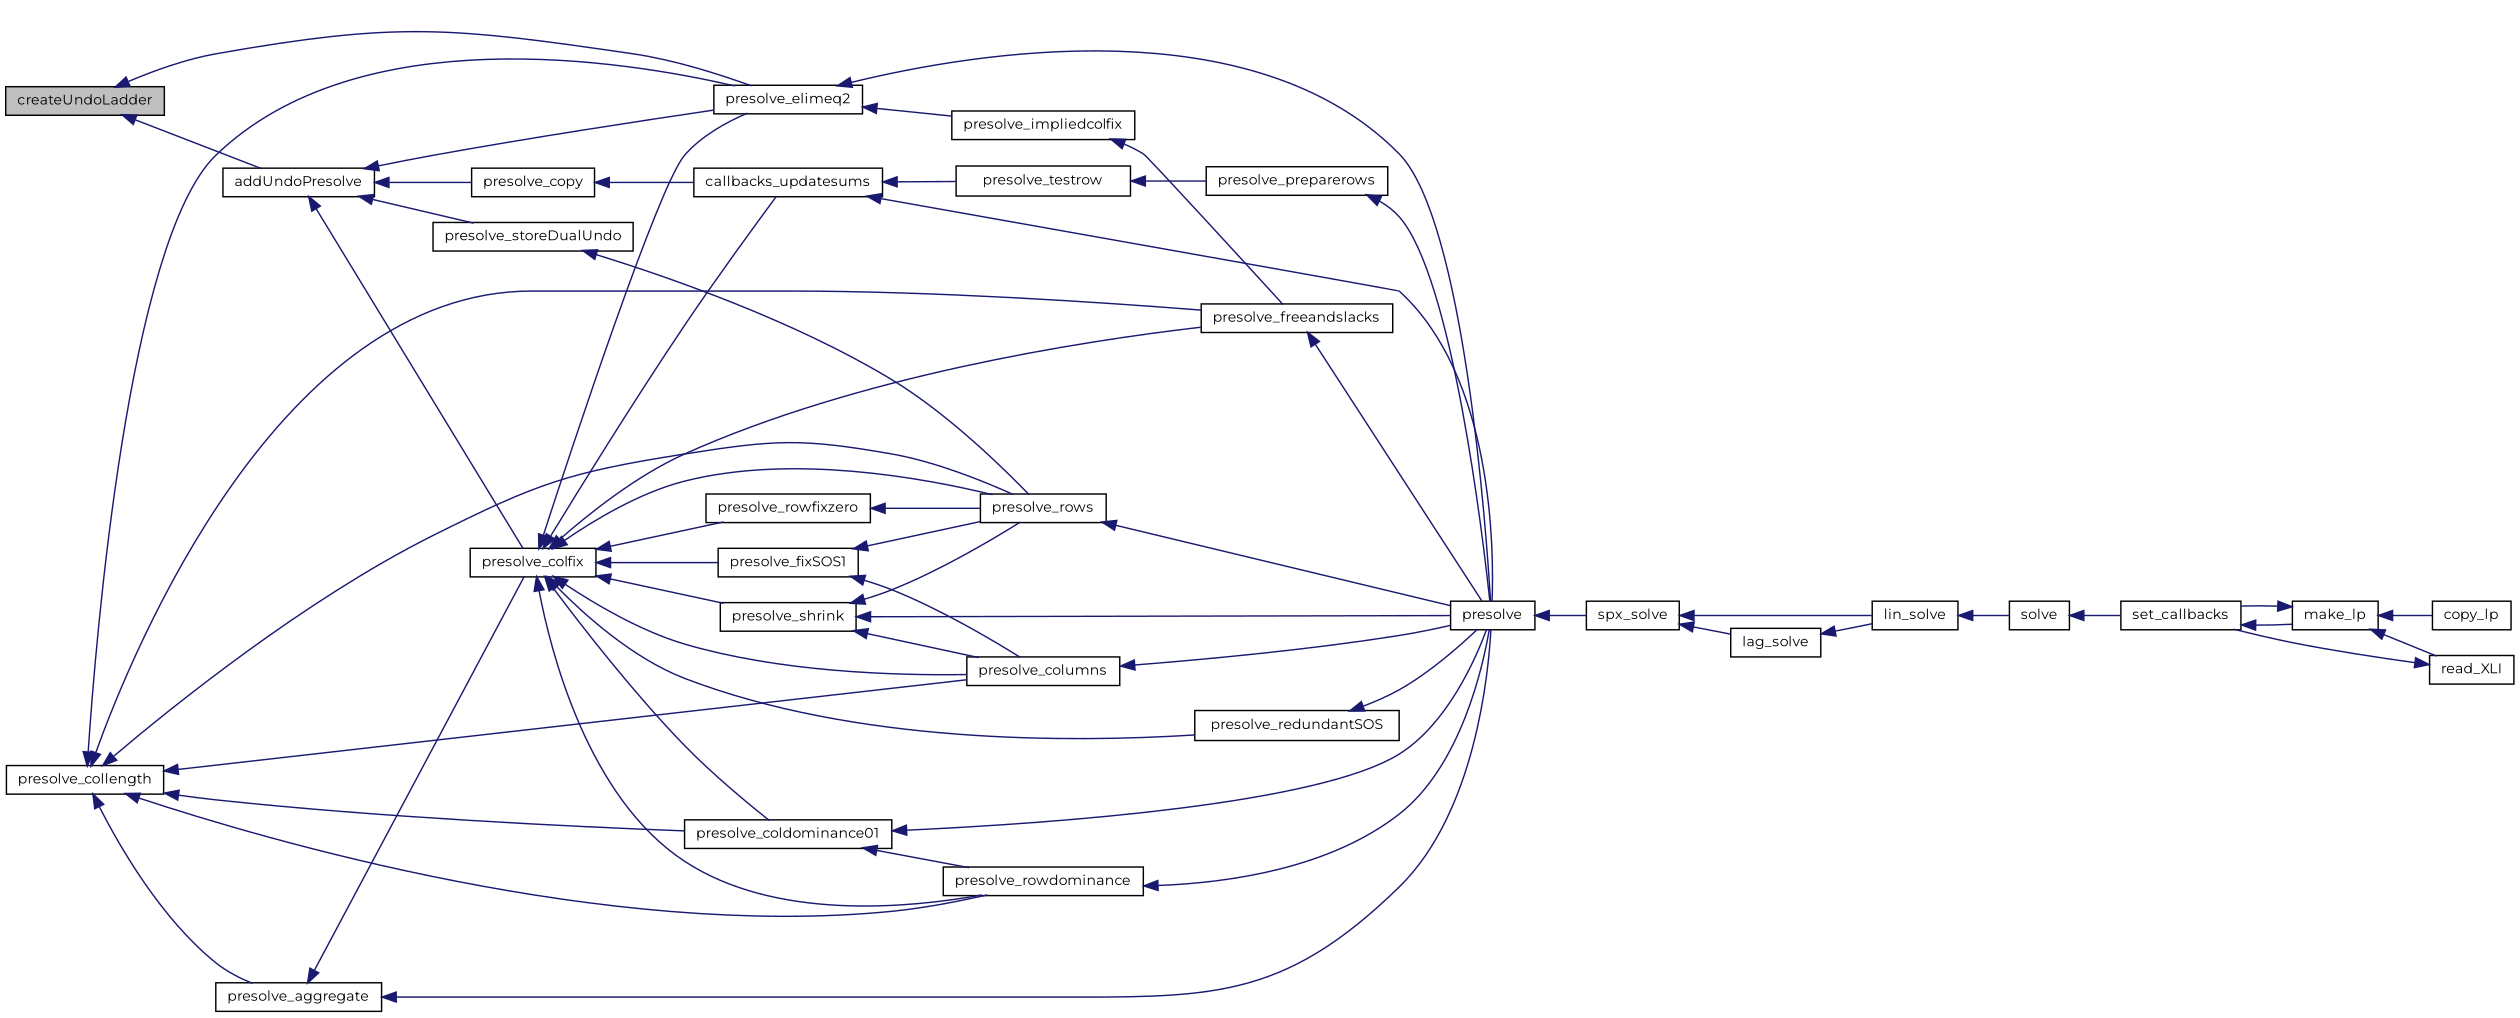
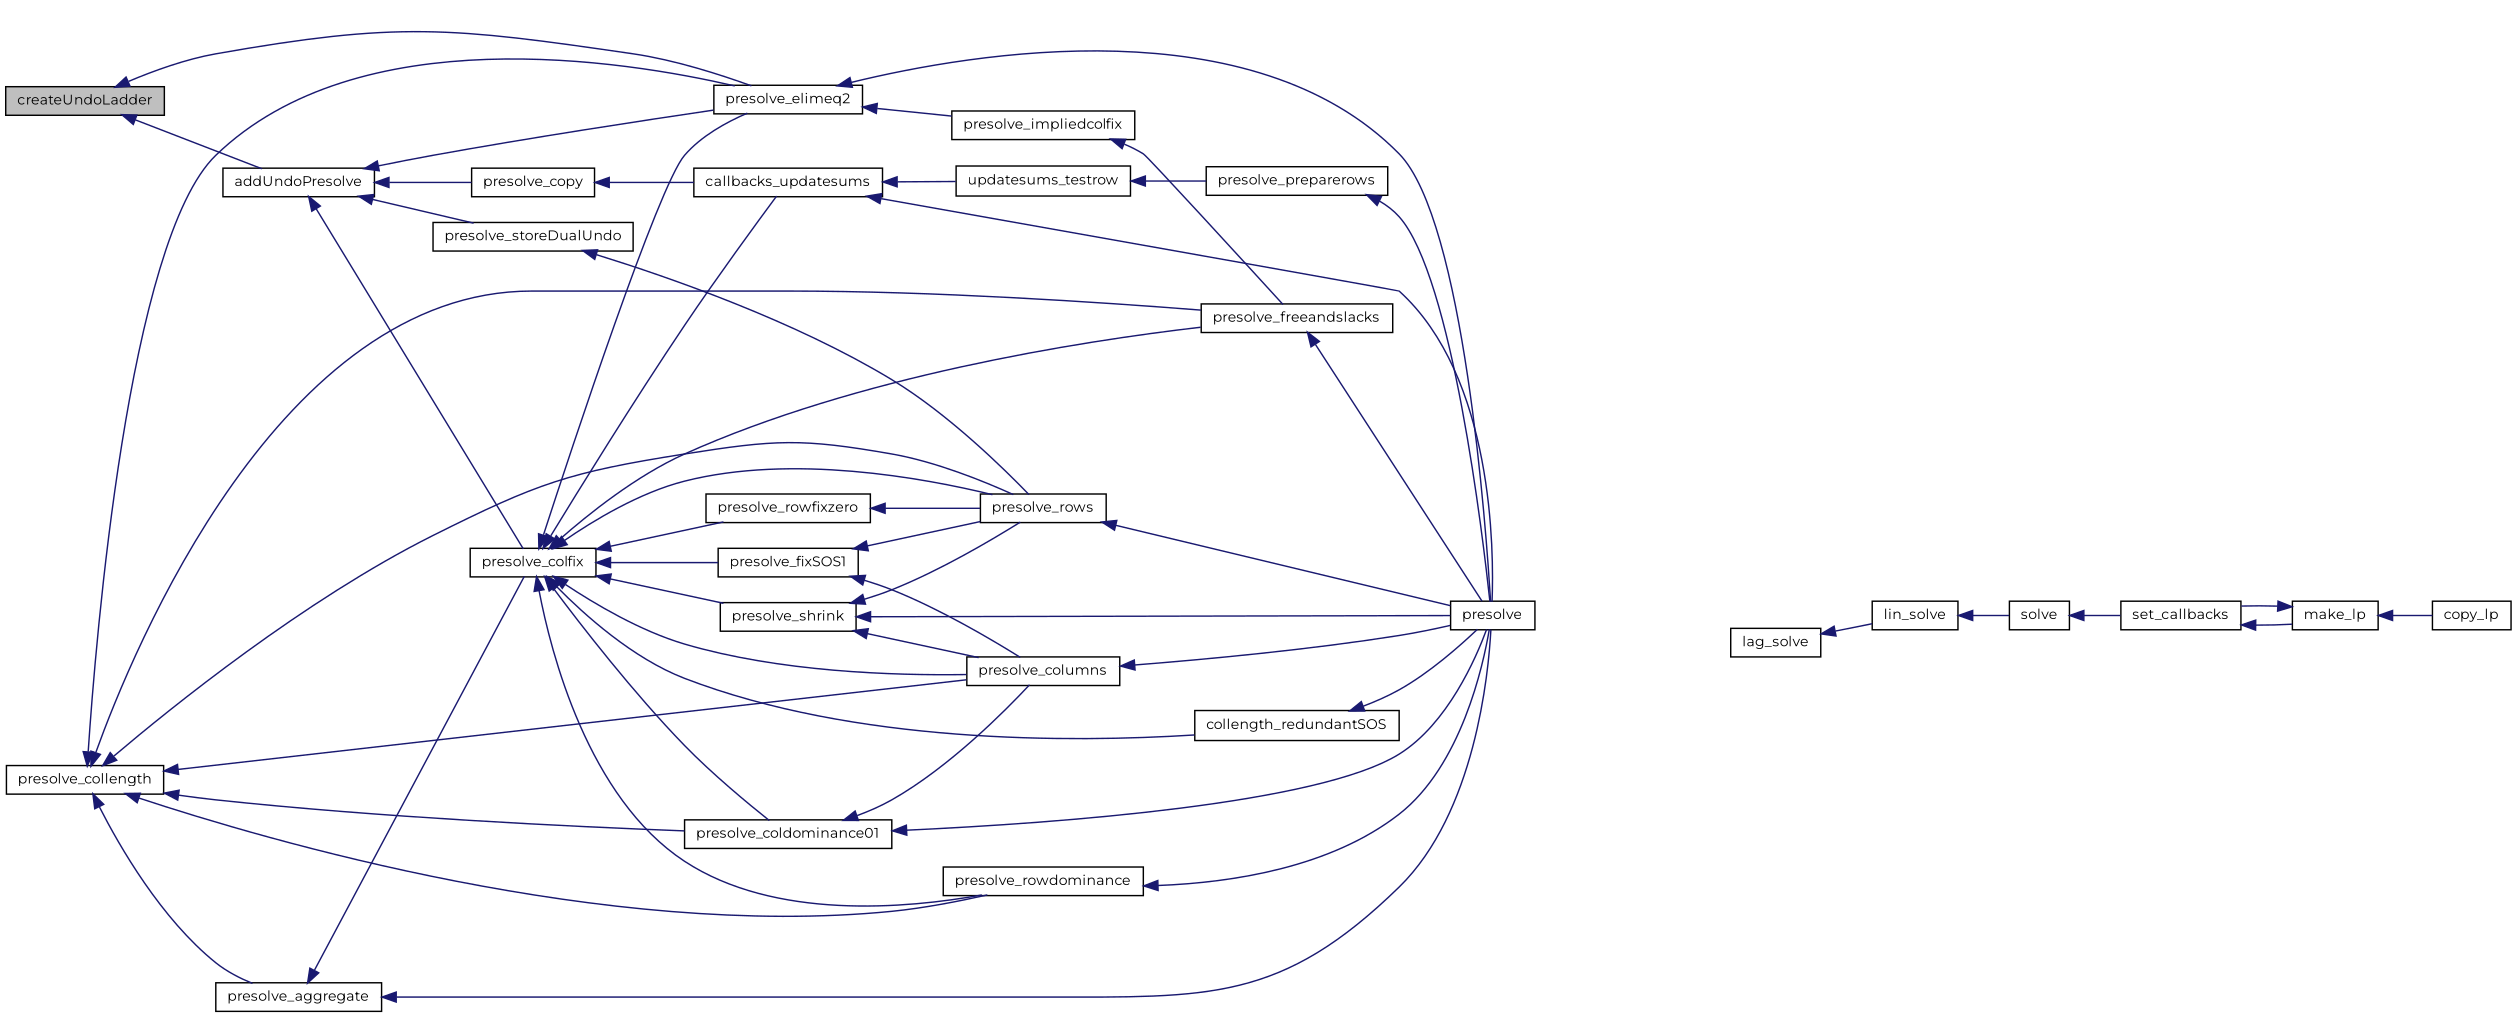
node "presolve_testrow": label "presolve_testrow" -> "updatesums_testrow"
node "spx_solve": removed
node "read_XLI": removed
node "presolve_redundantSOS": label "presolve_redundantSOS" -> "collength_redundantSOS"
edge "presolve_rowdominance" -> "presolve_coldominance01": now "presolve_columns" -> "presolve_coldominance01"
